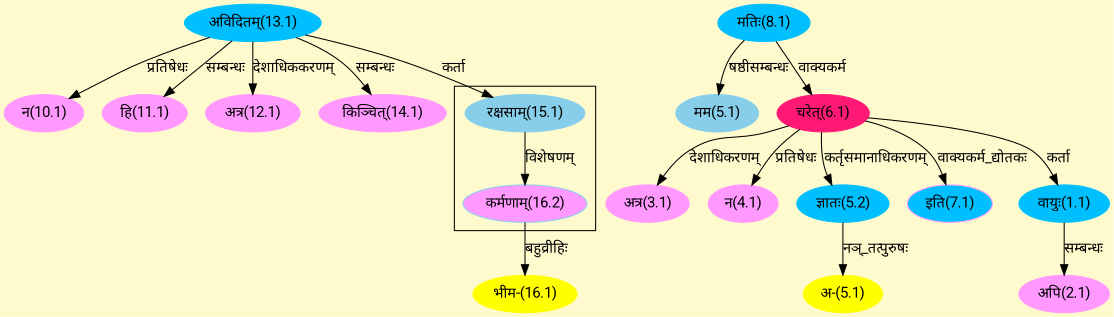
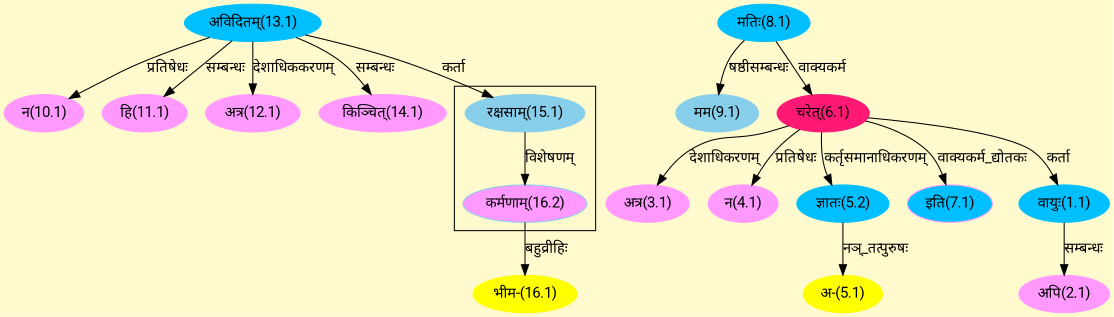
node "मम(5.1)": label "मम(5.1)" -> "मम(9.1)"
